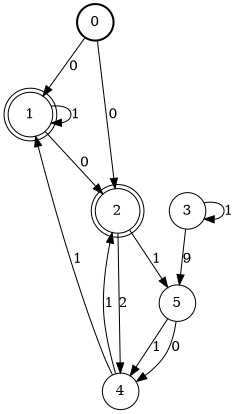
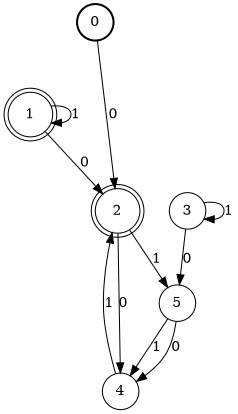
edge "0" -> "1": removed, label "0"
edge "3" -> "5": label "9" -> "0"
edge "4" -> "1": removed, label "1"
edge "2" -> "4": label "2" -> "0"
